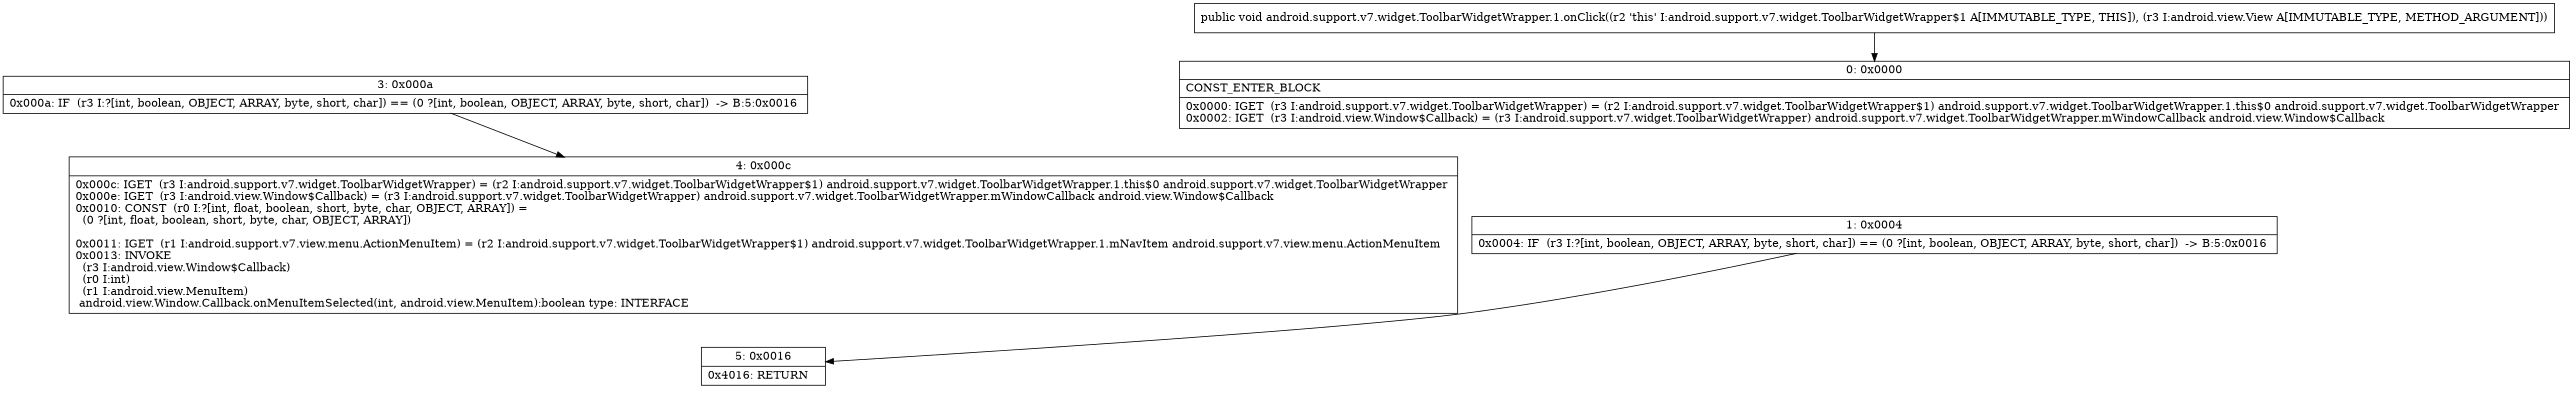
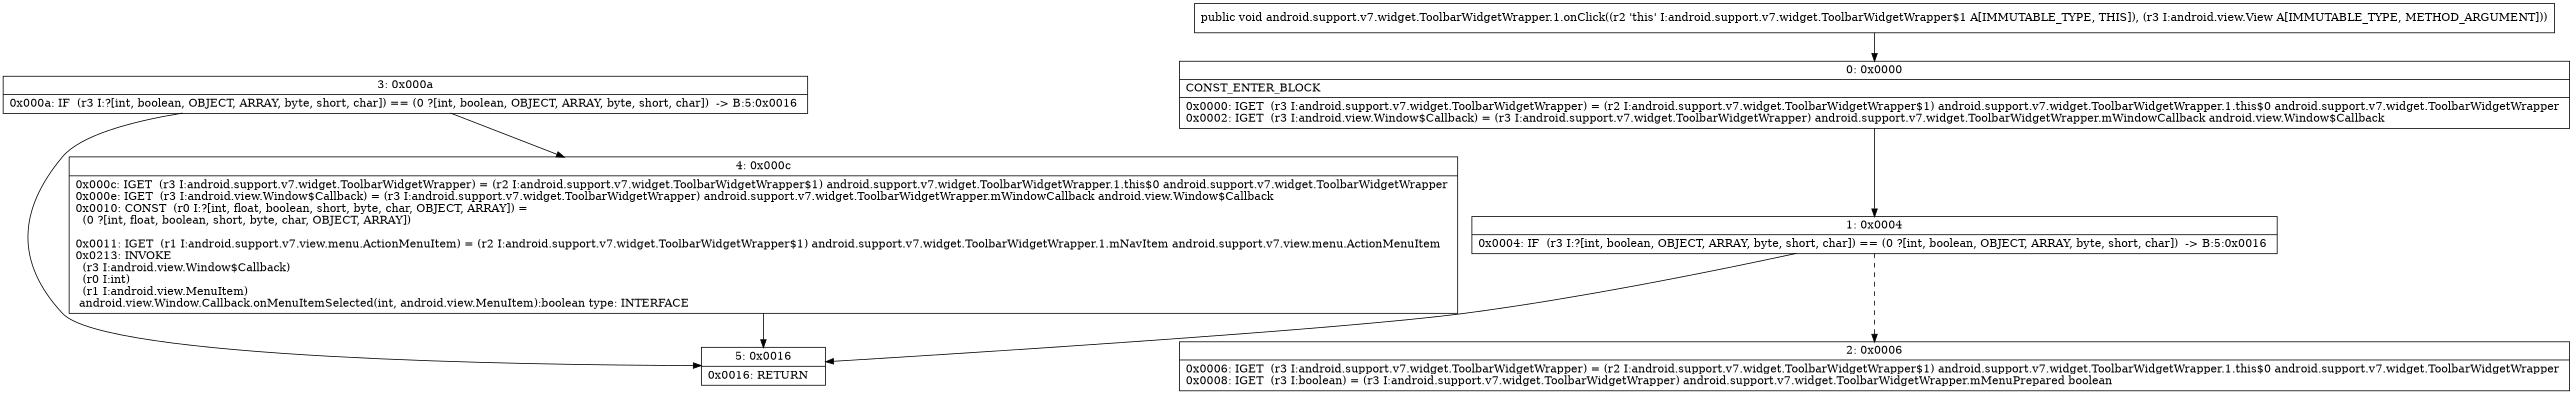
edge "0: 0x0000" -> "1: 0x0004": added
node "4: 0x000c": text "0x0013: INVOKE" -> "0x0213: INVOKE"
edge "4: 0x000c" -> "5: 0x0016": added
edge "3: 0x000a" -> "5: 0x0016": added
node "2: 0x0006": added
node "5: 0x0016": text "0x4016: RETURN" -> "0x0016: RETURN"
